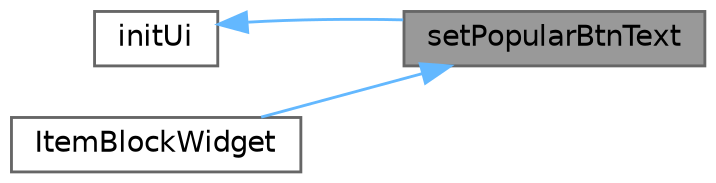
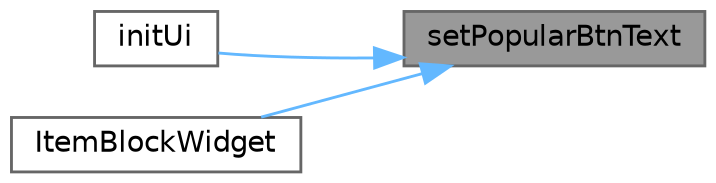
edge "setPopularBtnText" -> "initUi": reversed
